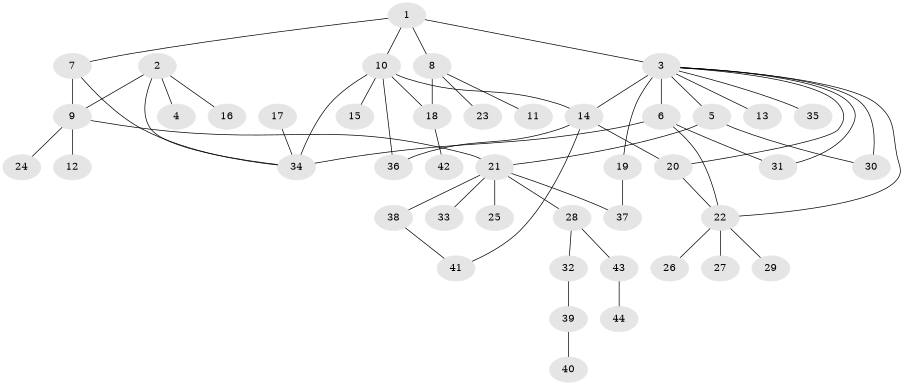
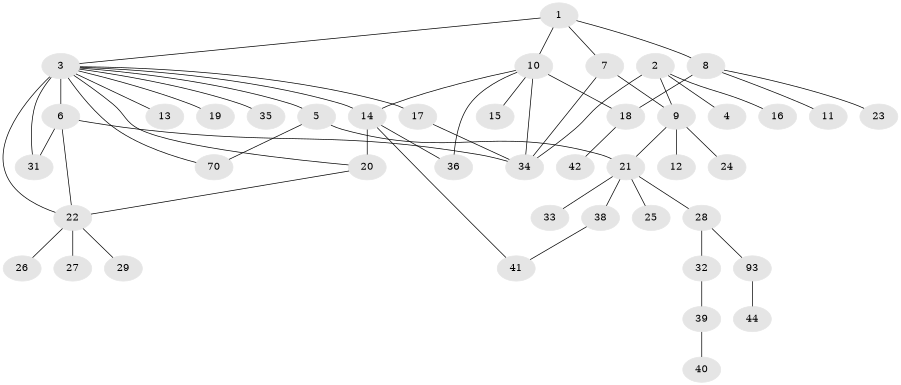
edge "3" -- "17": added
node "30": label "30" -> "70"
node "37": removed
node "43": label "43" -> "93"
